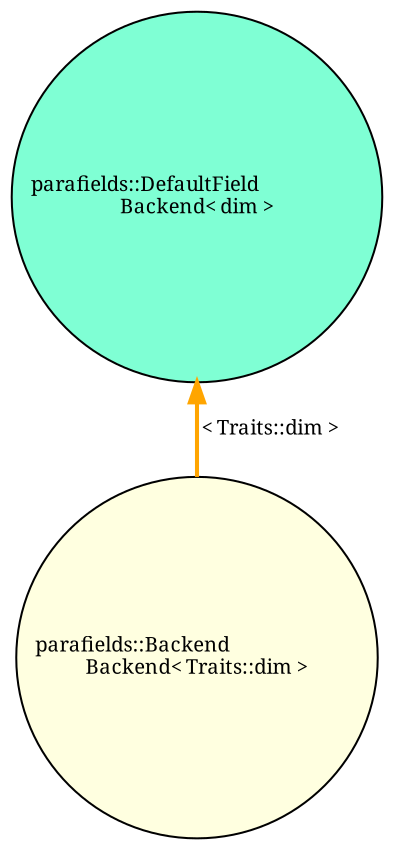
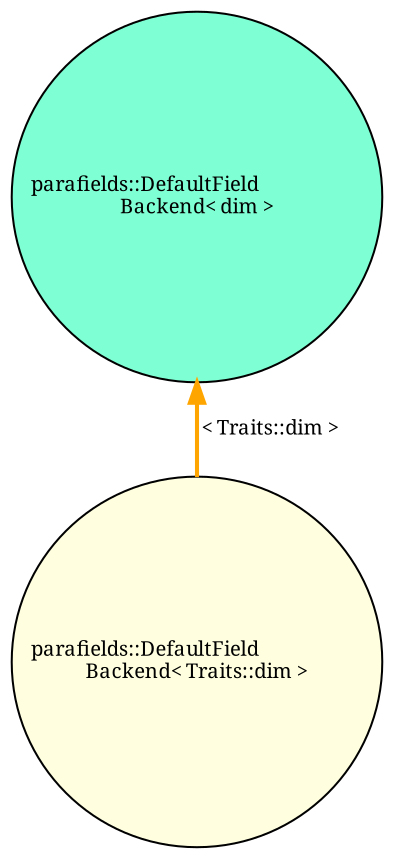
node "parafields::Backend Backend< Traits::dim >": label "parafields::Backend Backend< Traits::dim >" -> "parafields::DefaultField Backend< Traits::dim >"
